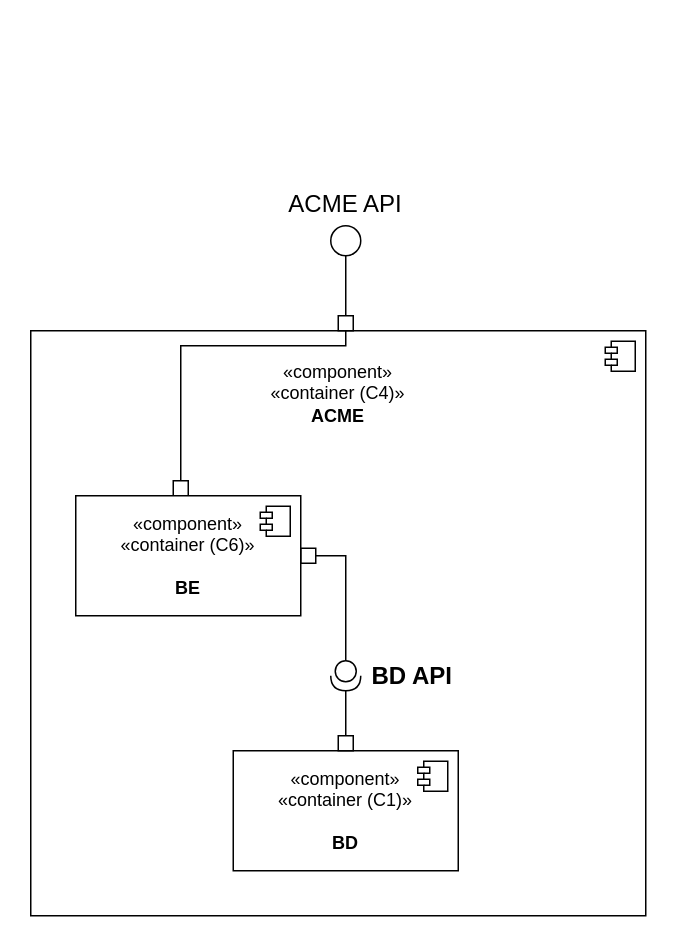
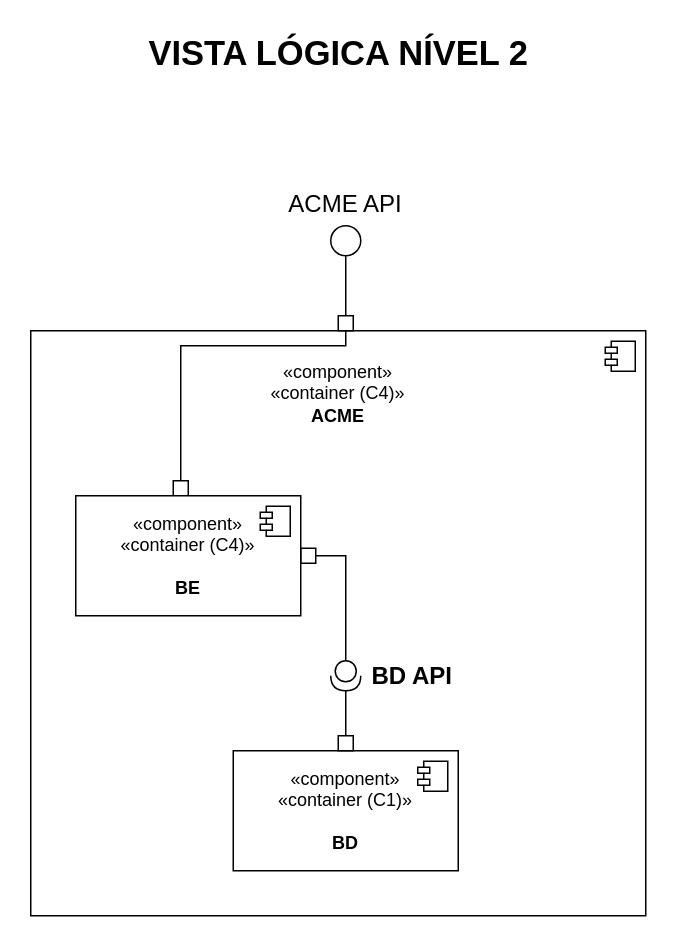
node "VISTA LÓGICA NÍVEL 2": added
node "«component» «container (C6)» BE": label "«component» «container (C6)» BE" -> "«component» «container (C4)» BE"
